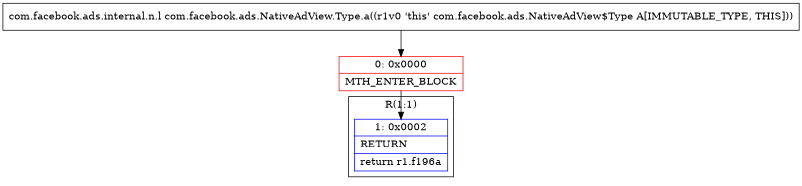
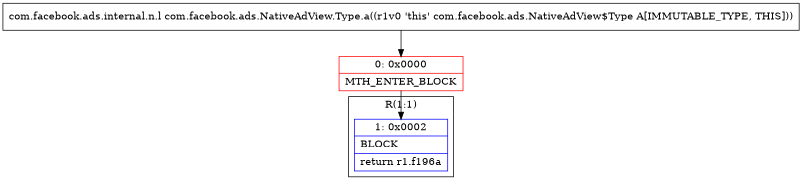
node "1: 0x0002": text "RETURN" -> "BLOCK"
